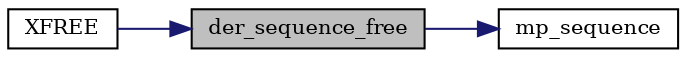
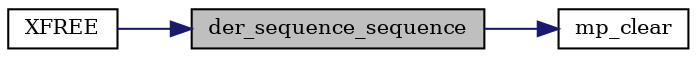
node "der_sequence_free": label "der_sequence_free" -> "der_sequence_sequence"
node "mp_sequence": label "mp_sequence" -> "mp_clear"
